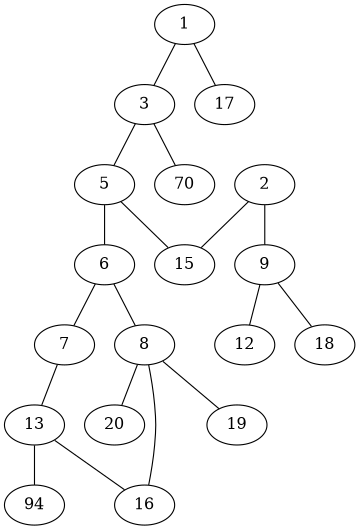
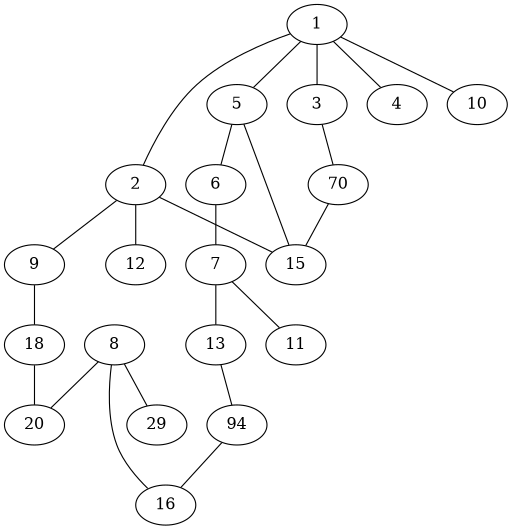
edge "1" -- "2": added
node "17": label "17" -> "10"
node "4": added
edge "3" -- "5": now "1" -- "5"
edge "70" -- "15": added
edge "6" -- "8": removed
edge "9" -- "12": now "2" -- "12"
node "11": added
edge "18" -- "20": added
node "19": label "19" -> "29"
edge "13" -- "16": now "94" -- "16"
